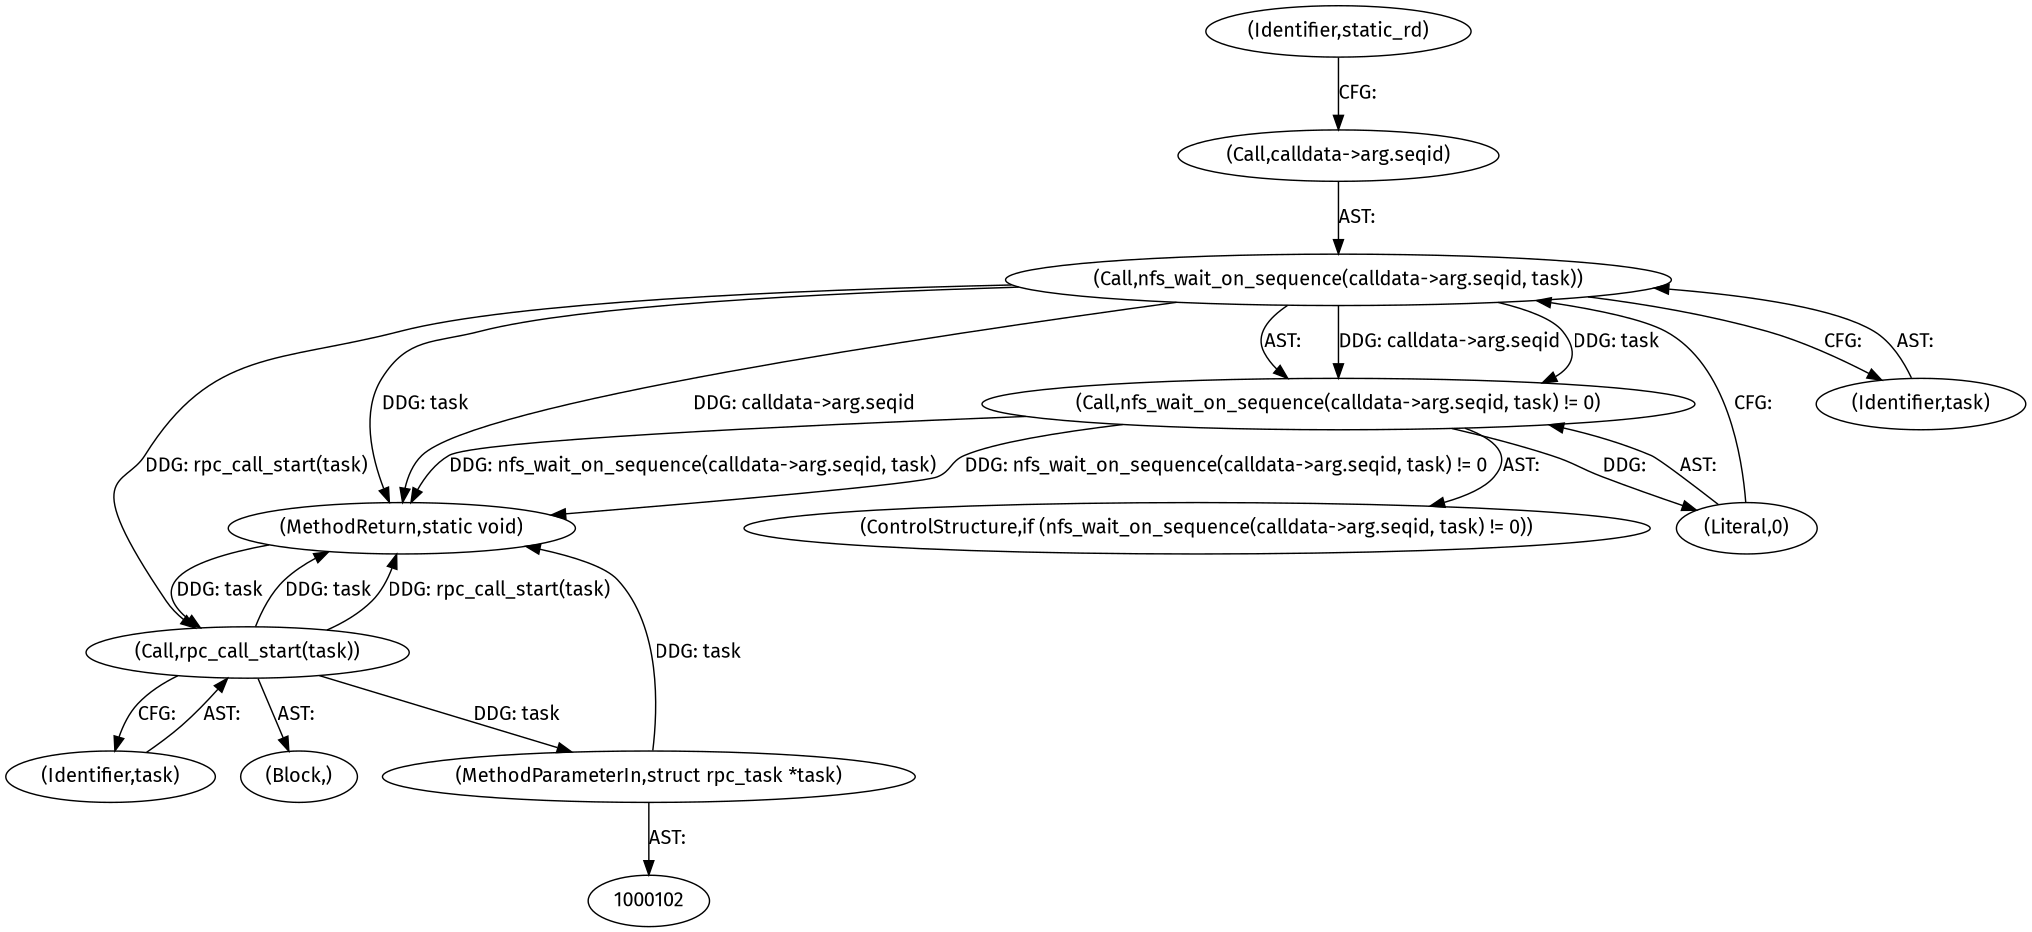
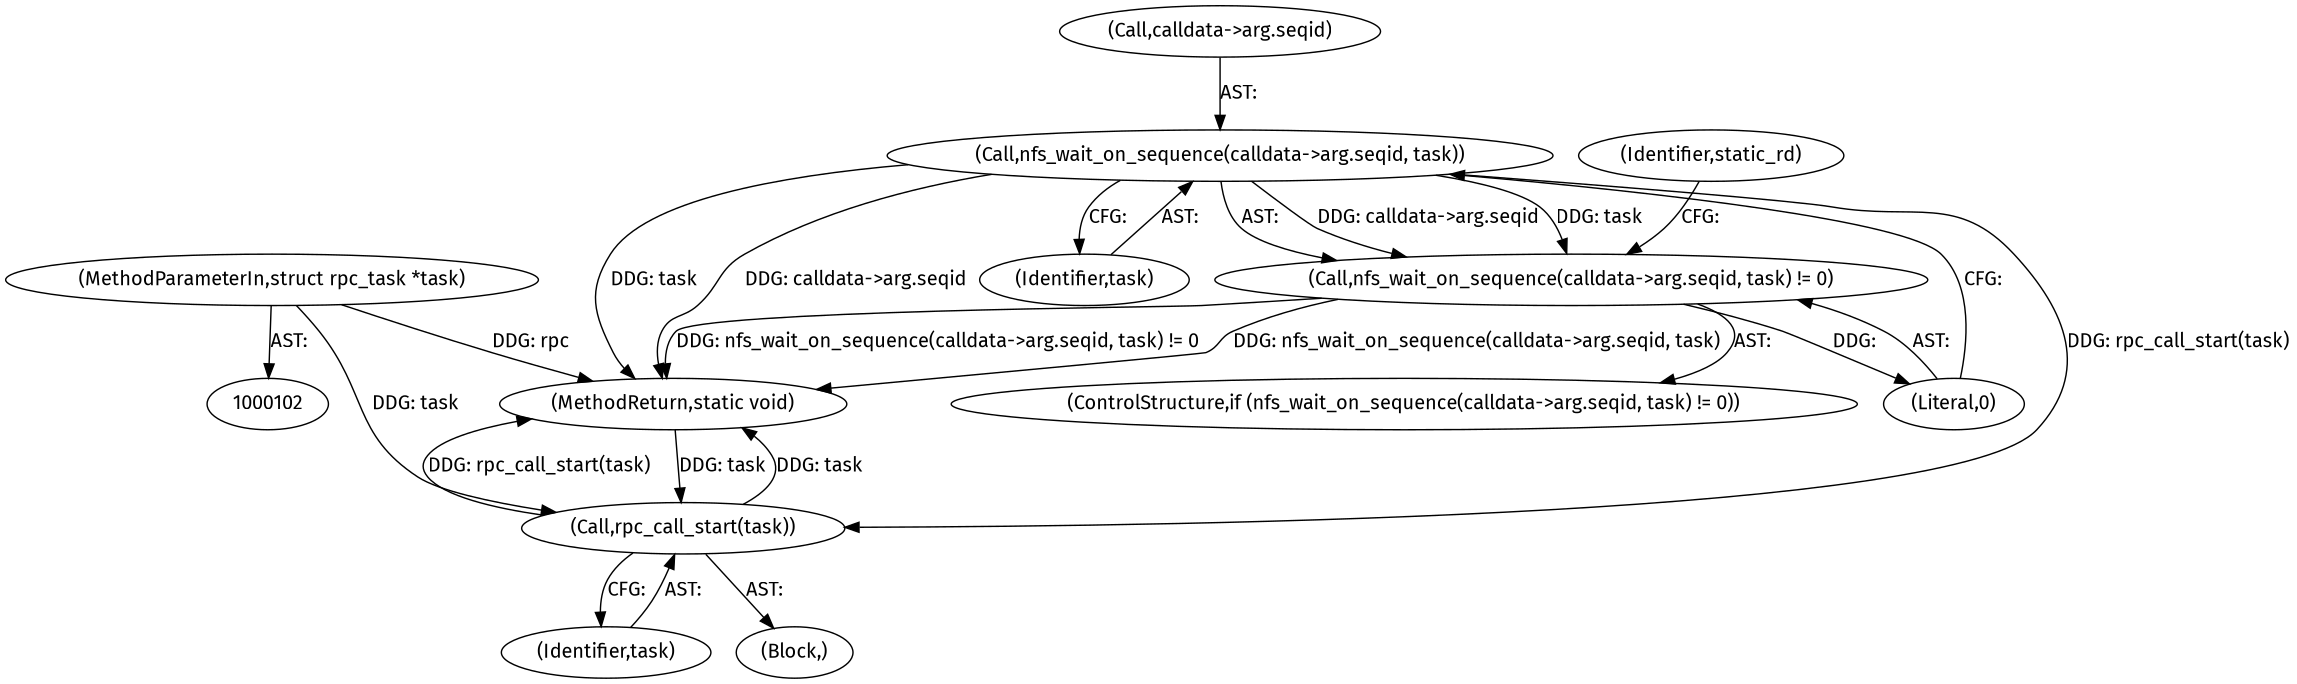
edge "(Identifier,static_rd)" -> "(Call,calldata->arg.seqid)": now "(Identifier,static_rd)" -> "(Call,nfs_wait_on_sequence(calldata->arg.seqid, task) != 0)"
edge "(MethodParameterIn,struct rpc_task *task)" -> "(MethodReturn,static void)": label "DDG: task" -> "DDG: rpc"
edge "(Call,rpc_call_start(task))" -> "(MethodParameterIn,struct rpc_task *task)": reversed
